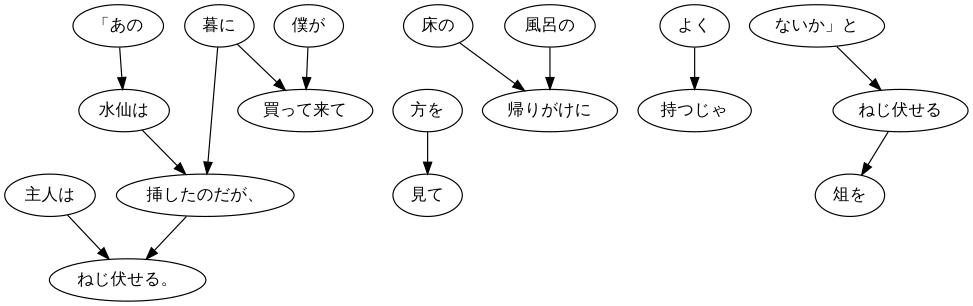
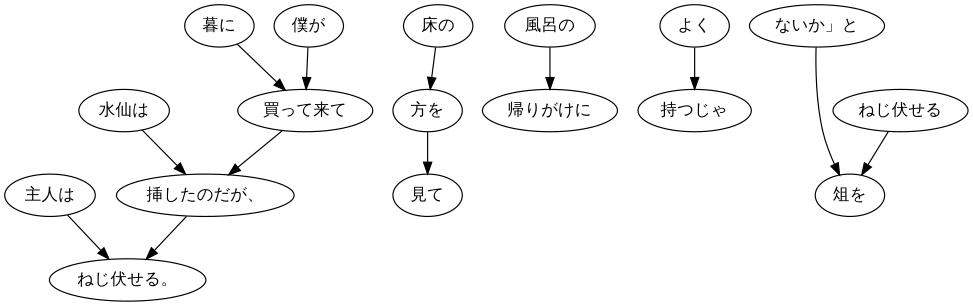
node "「あの": removed
edge "床の" -> "帰りがけに": now "床の" -> "方を"
edge "ないか」と" -> "ねじ伏せる": now "ないか」と" -> "俎を"
edge "暮に" -> "挿したのだが、": now "買って来て" -> "挿したのだが、"
